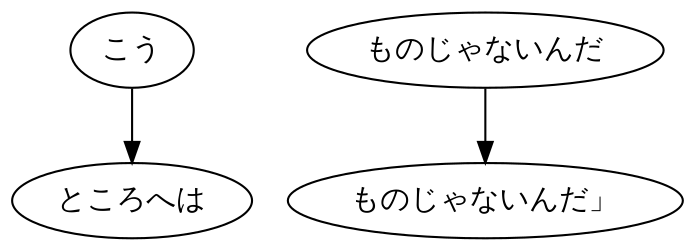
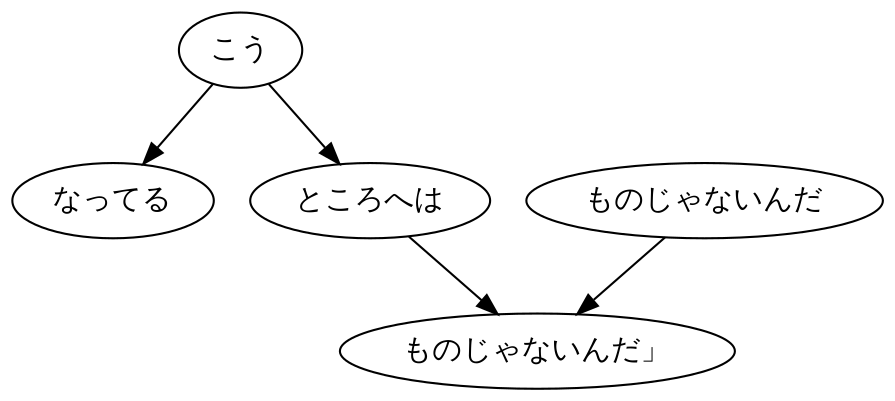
node "なってる": added
edge "ところへは" -> "ものじゃないんだ」": added
